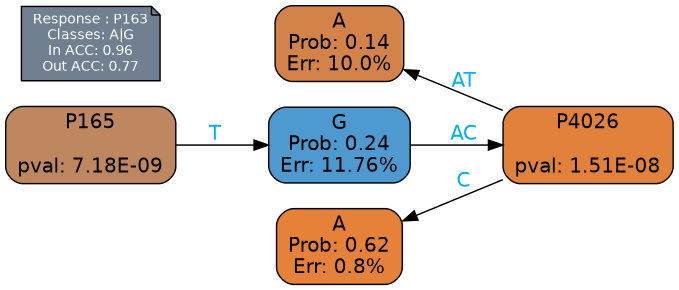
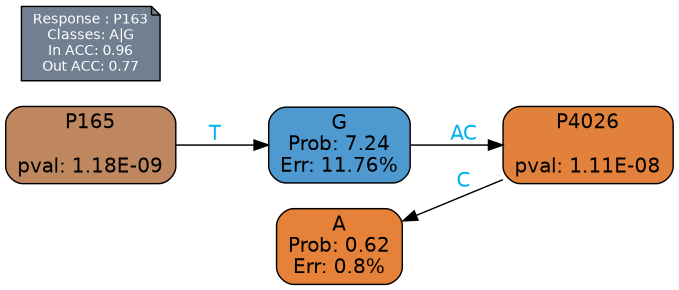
node "A Prob: 0.14 Err: 10.0%": removed
node "P165 pval: 7.18E-09": label "P165 pval: 7.18E-09" -> "P165 pval: 1.18E-09"
node "G Prob: 0.24 Err: 11.76%": label "G Prob: 0.24 Err: 11.76%" -> "G Prob: 7.24 Err: 11.76%"
node "P4026 pval: 1.51E-08": label "P4026 pval: 1.51E-08" -> "P4026 pval: 1.11E-08"
